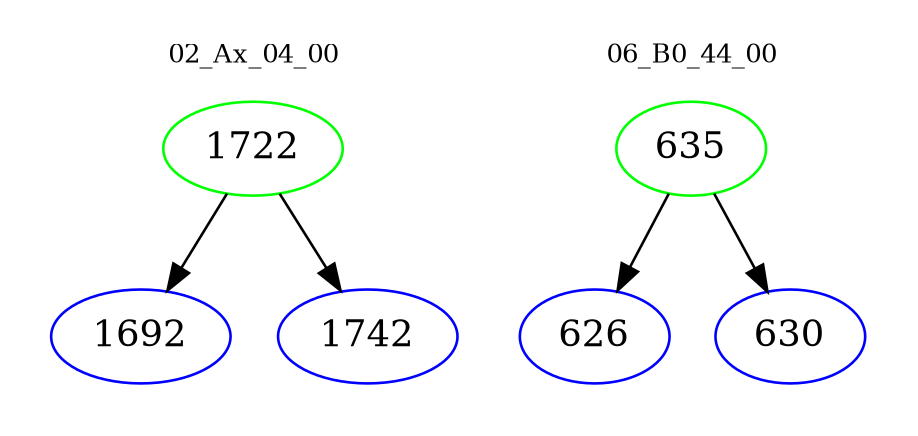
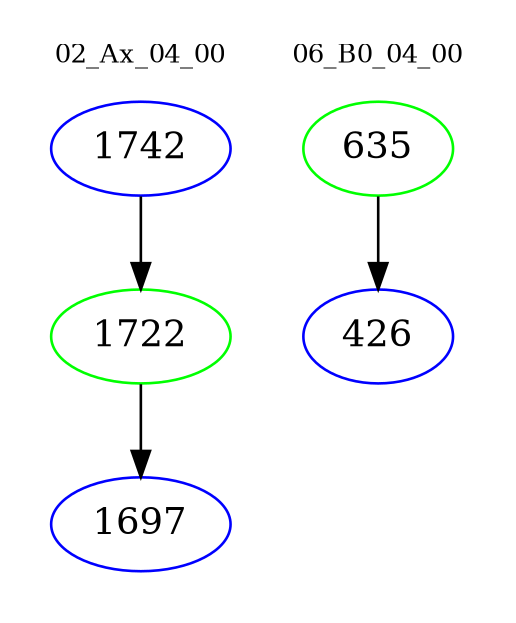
cluster "06_B0_44_00": label "06_B0_44_00" -> "06_B0_04_00"
edge "1722" -> "1742": reversed
node "1692": label "1692" -> "1697"
node "626": label "626" -> "426"
node "630": removed
